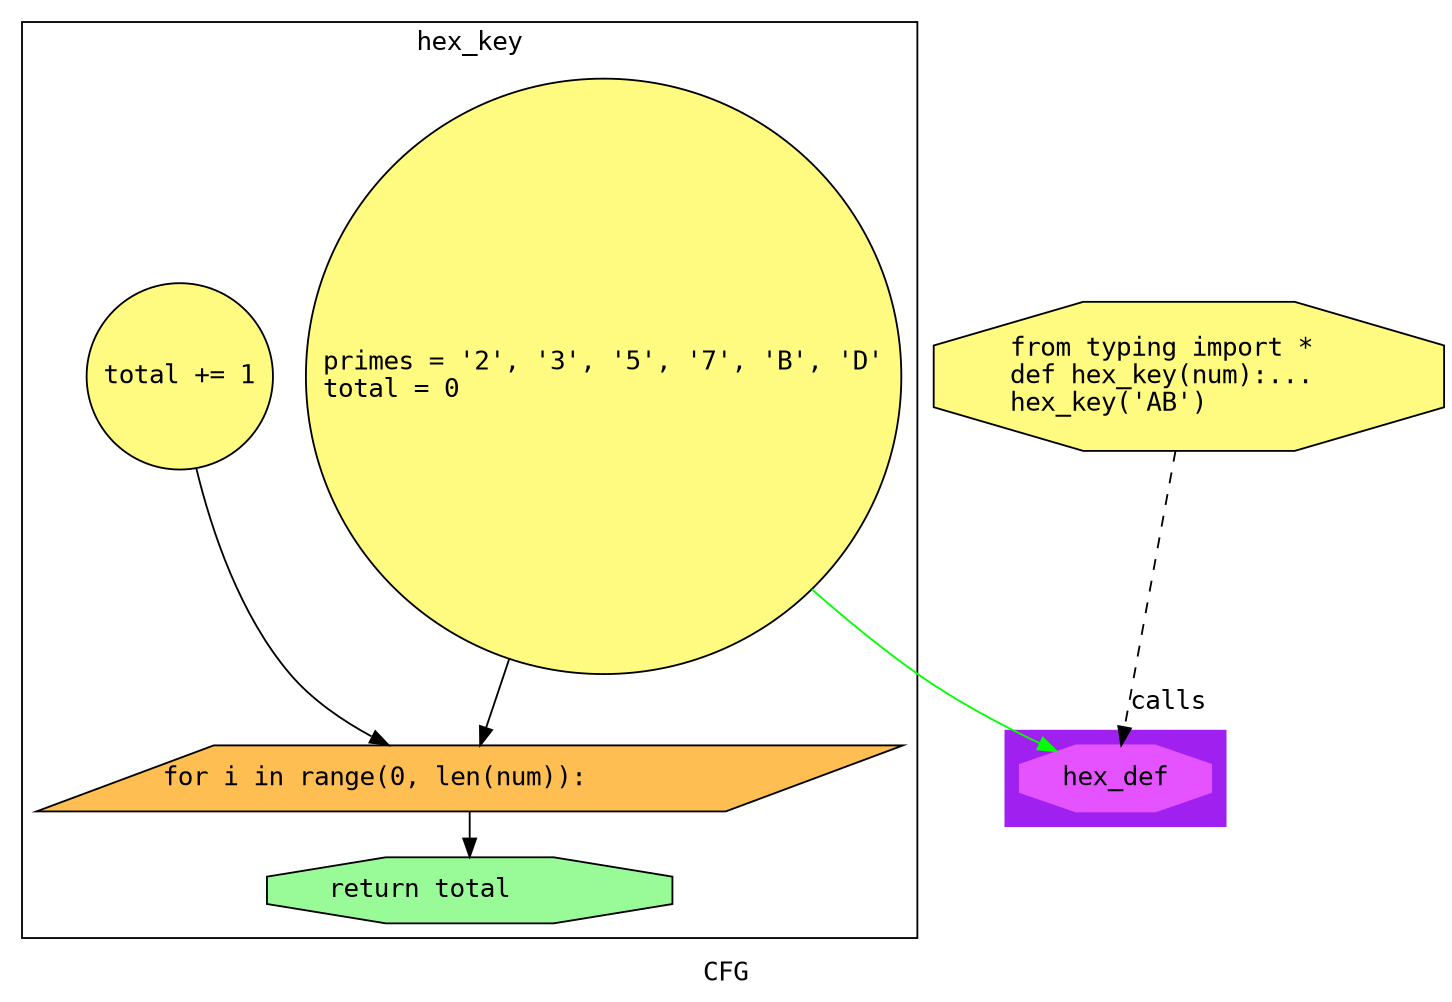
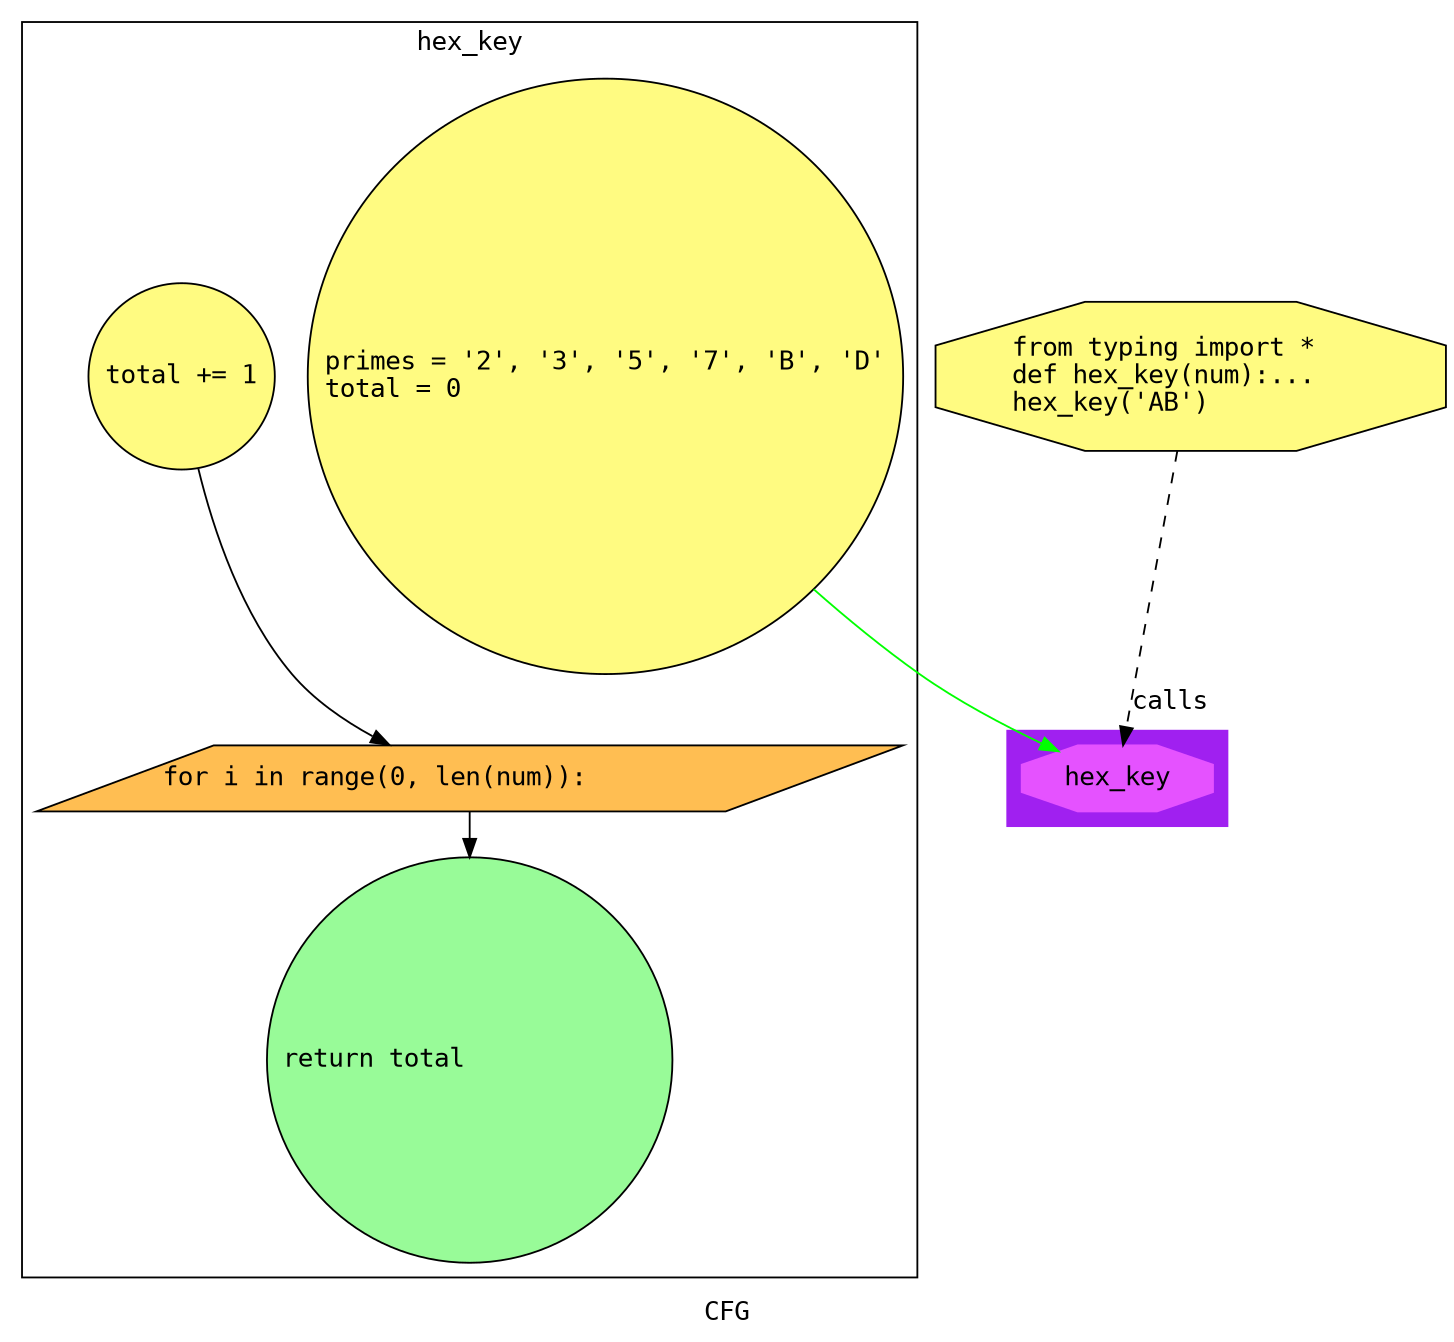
edge "primes = '2', '3', '5', '7', 'B', 'D' total = 0" -> "for i in range(0, len(num)):": removed
node "hex_def": label "hex_def" -> "hex_key"
node "return total": shape octagon -> circle
